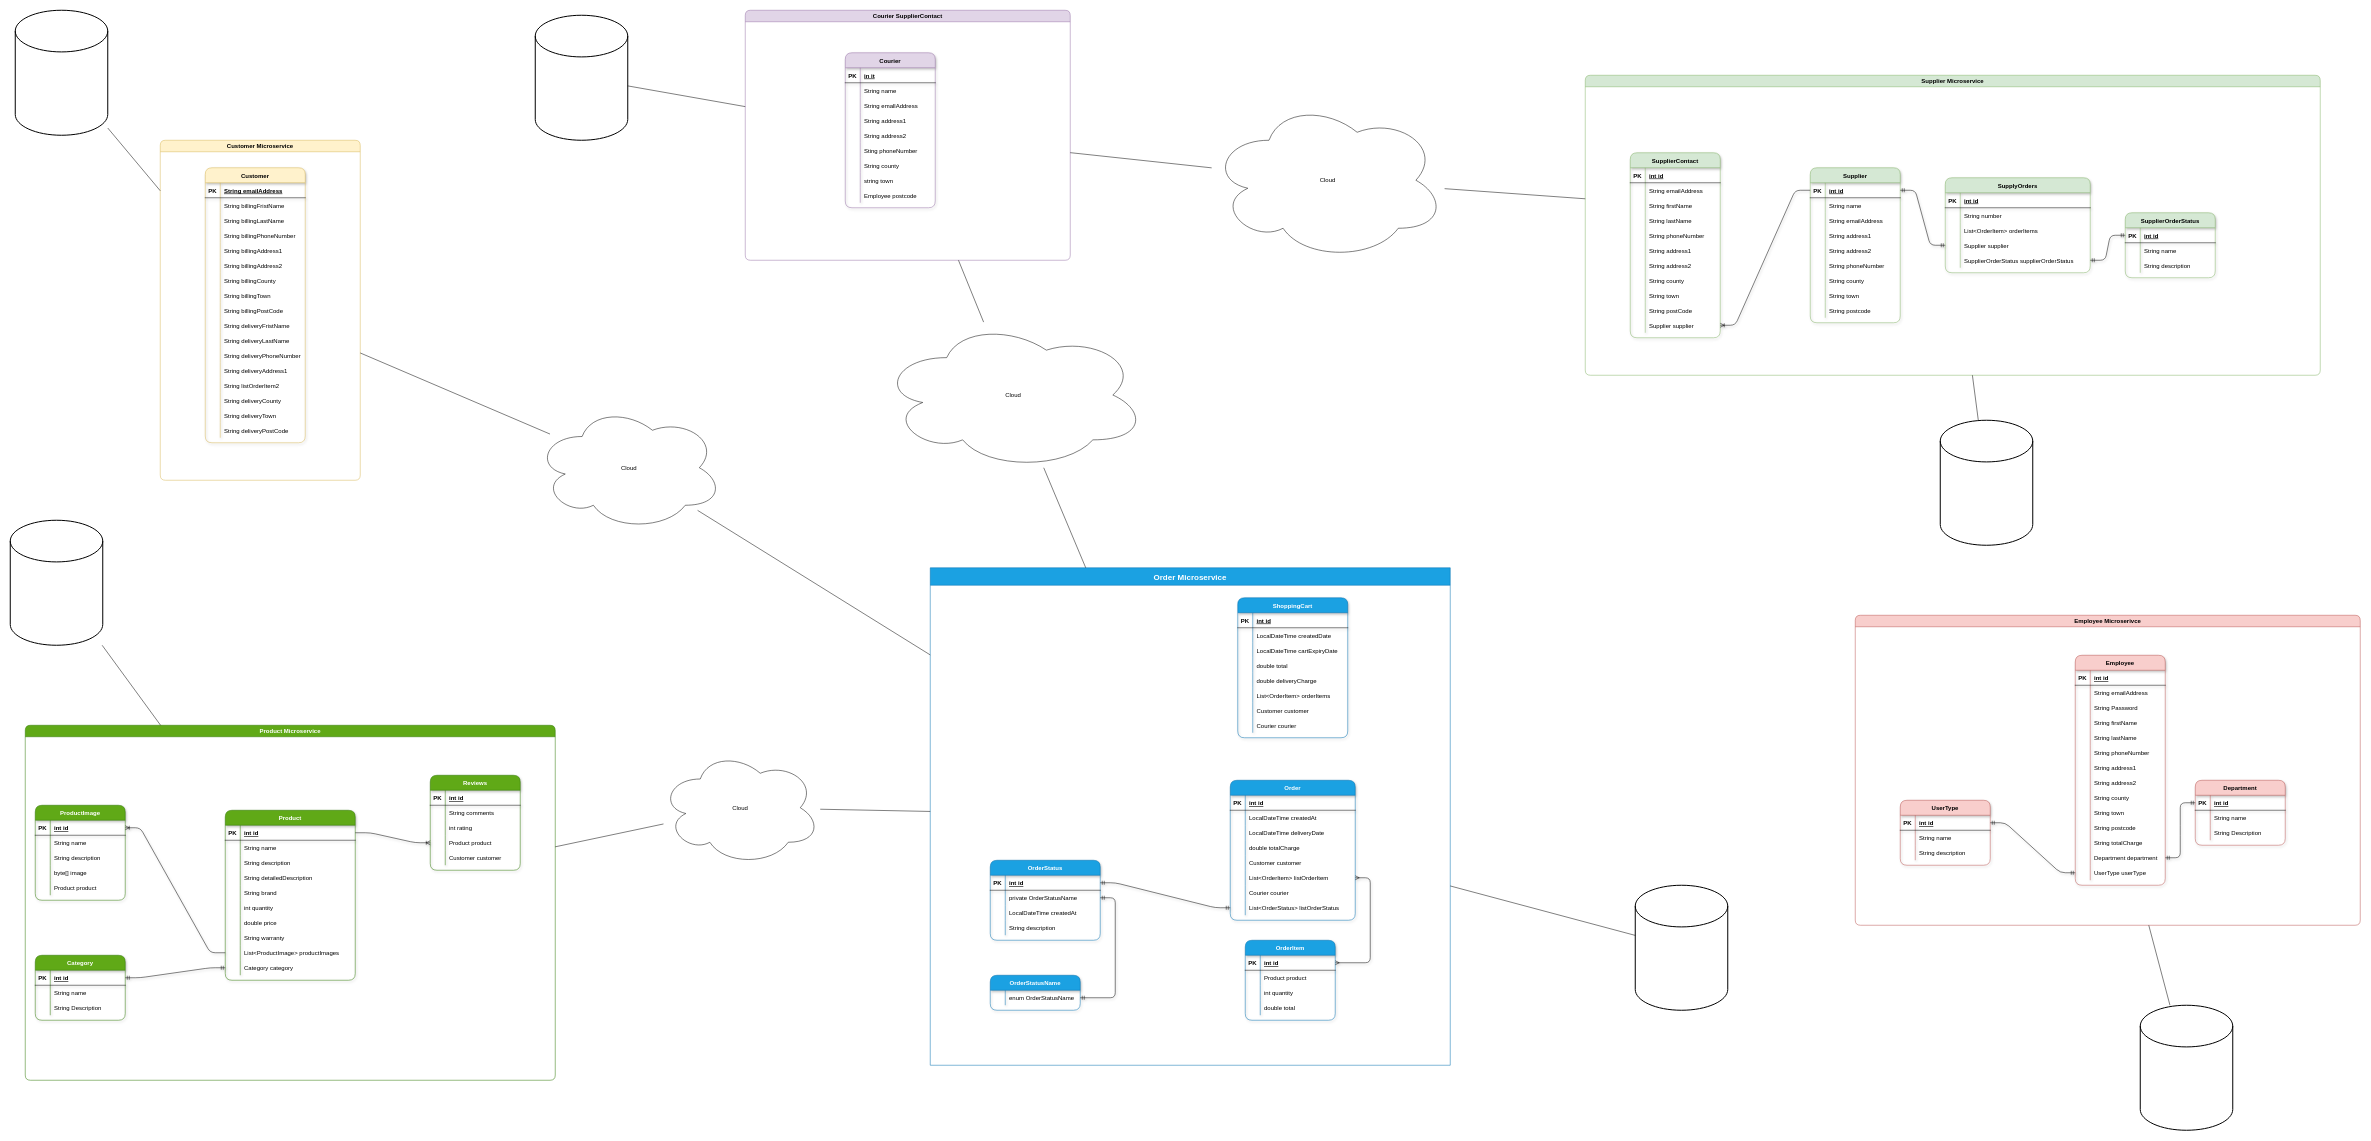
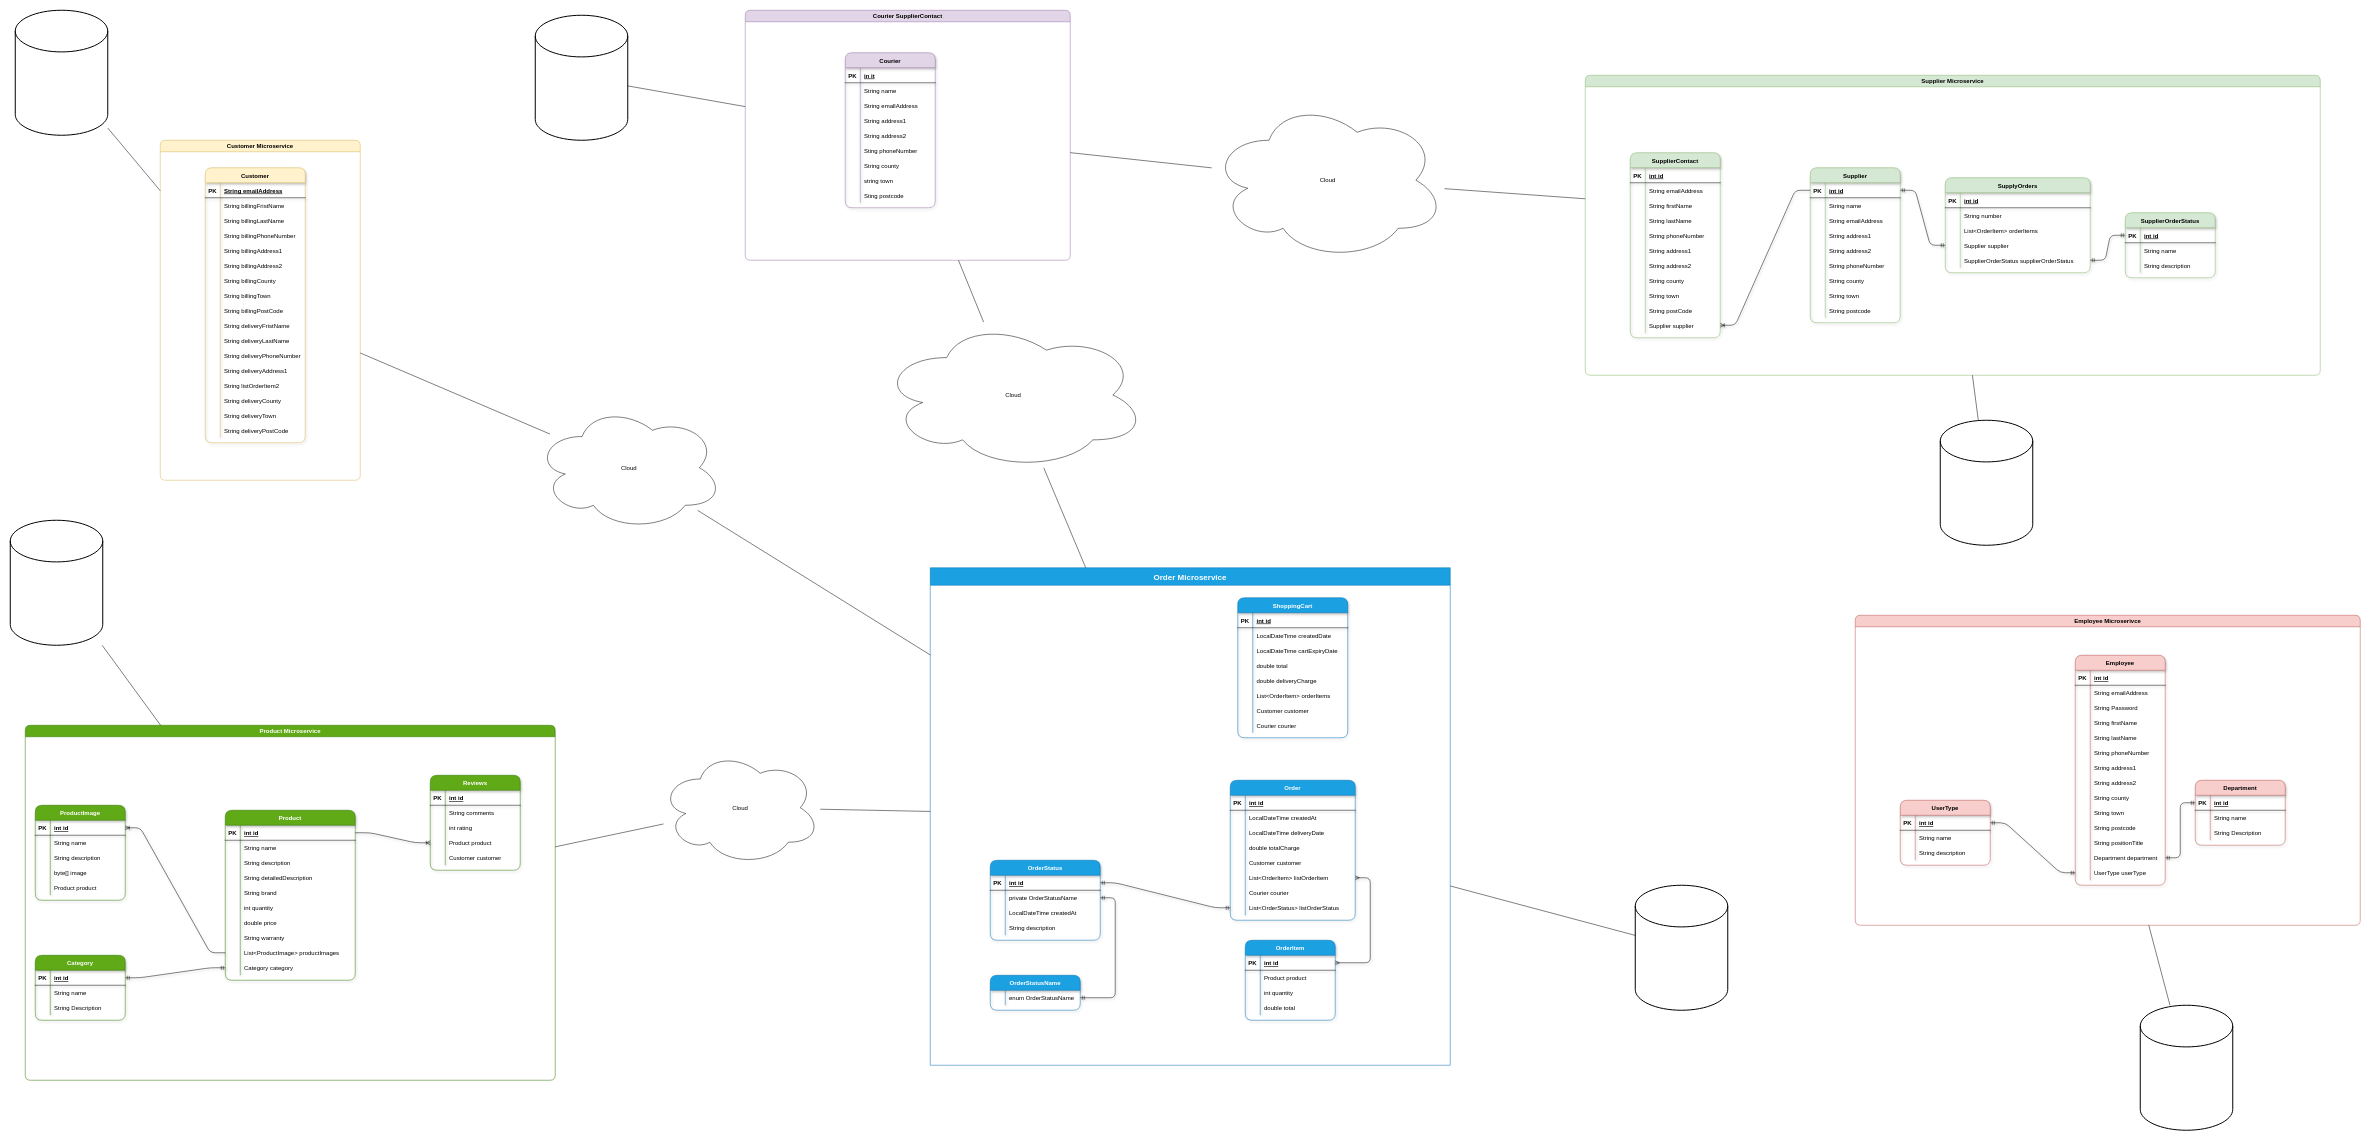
node "Employee postcode": label "Employee postcode" -> "Sting postcode"
node "String totalCharge": label "String totalCharge" -> "String positionTitle"
